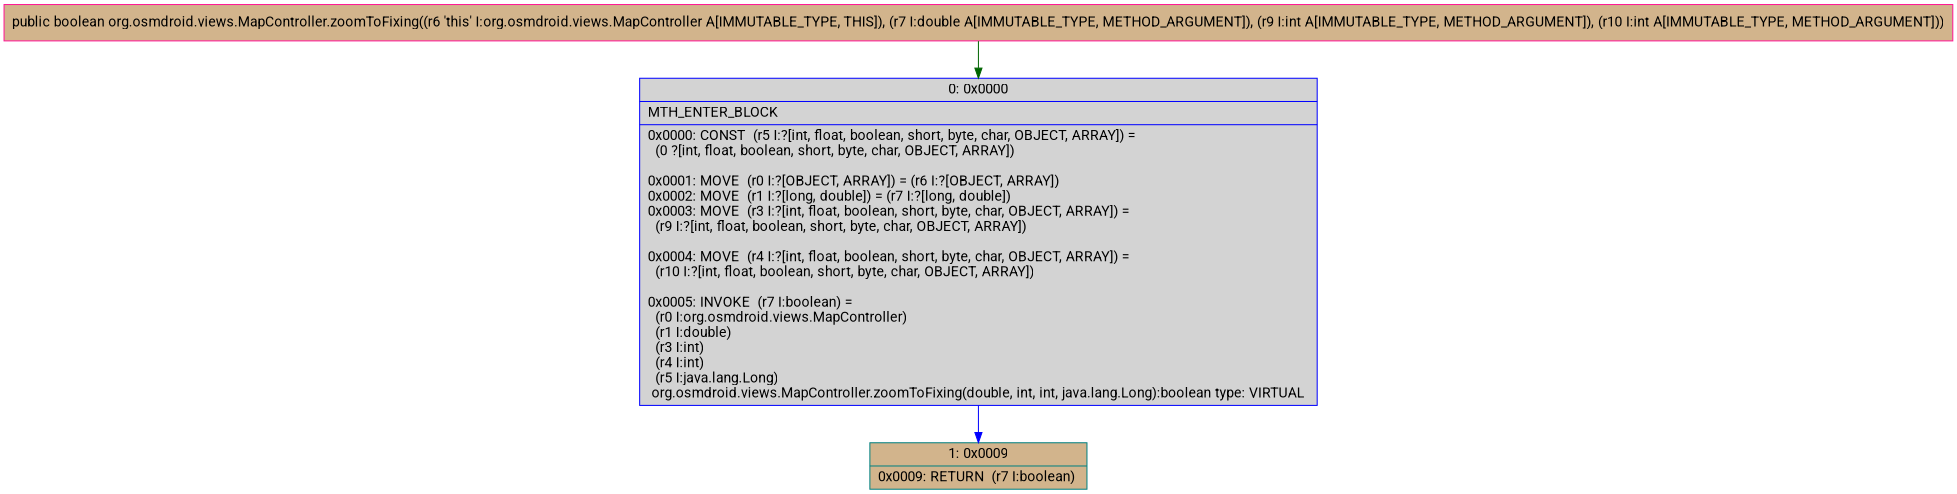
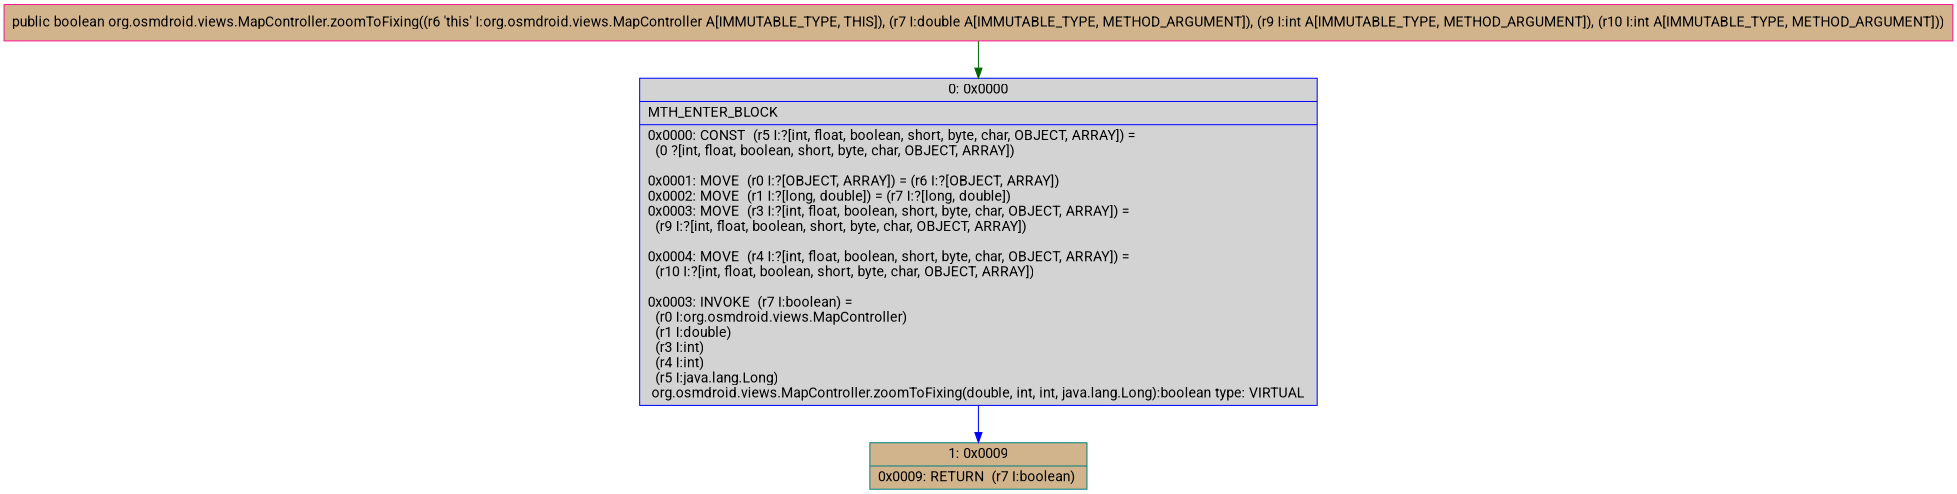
node "0: 0x0000": text "0x0005: INVOKE  (r7 I:boolean) =" -> "0x0003: INVOKE  (r7 I:boolean) ="
